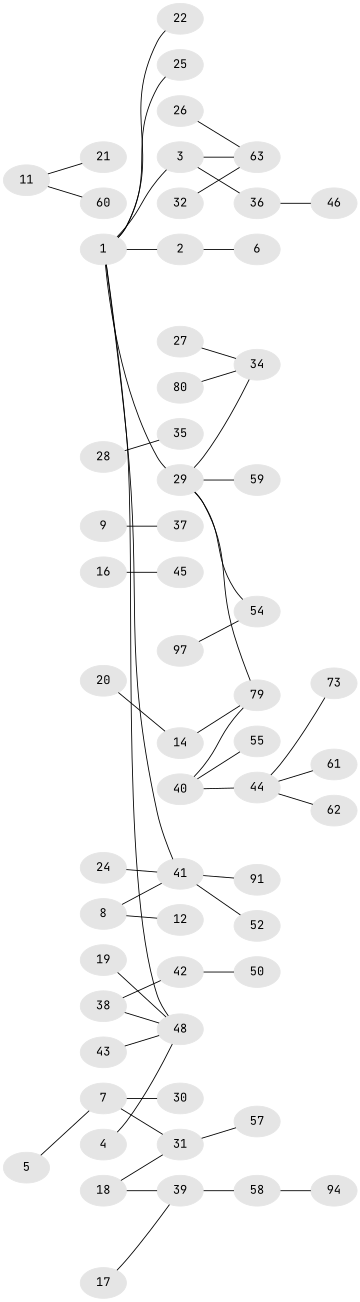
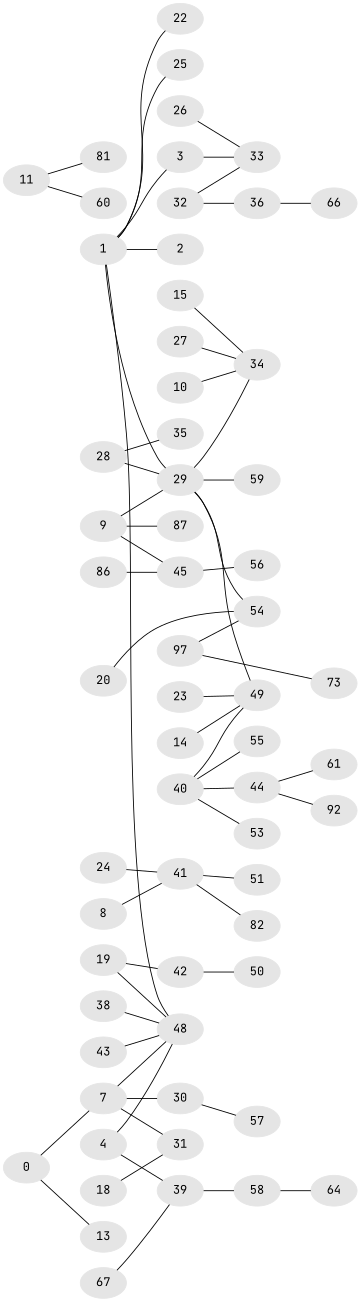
node "21": label "21" -> "81"
node "63": label "63" -> "33"
edge "3" -- "36": now "32" -- "36"
node "46": label "46" -> "66"
node "6": removed
node "15": added
node "80": label "80" -> "10"
edge "28" -- "29": added
edge "29" -- "9": added
node "37": label "37" -> "87"
edge "9" -- "45": added
node "56": added
node "16": label "16" -> "86"
edge "1" -- "41": removed
node "79": label "79" -> "49"
node "23": added
edge "20" -- "14": now "20" -- "54"
edge "73" -- "44": now "73" -- "97"
node "62": label "62" -> "92"
node "53": added
node "91": label "91" -> "51"
node "12": removed
node "52": label "52" -> "82"
edge "42" -- "38": now "42" -- "19"
edge "48" -- "7": added
edge "57" -- "31": now "57" -- "30"
node "5": label "5" -> "0"
edge "18" -- "39": now "4" -- "39"
node "94": label "94" -> "64"
node "13": added
node "17": label "17" -> "67"
